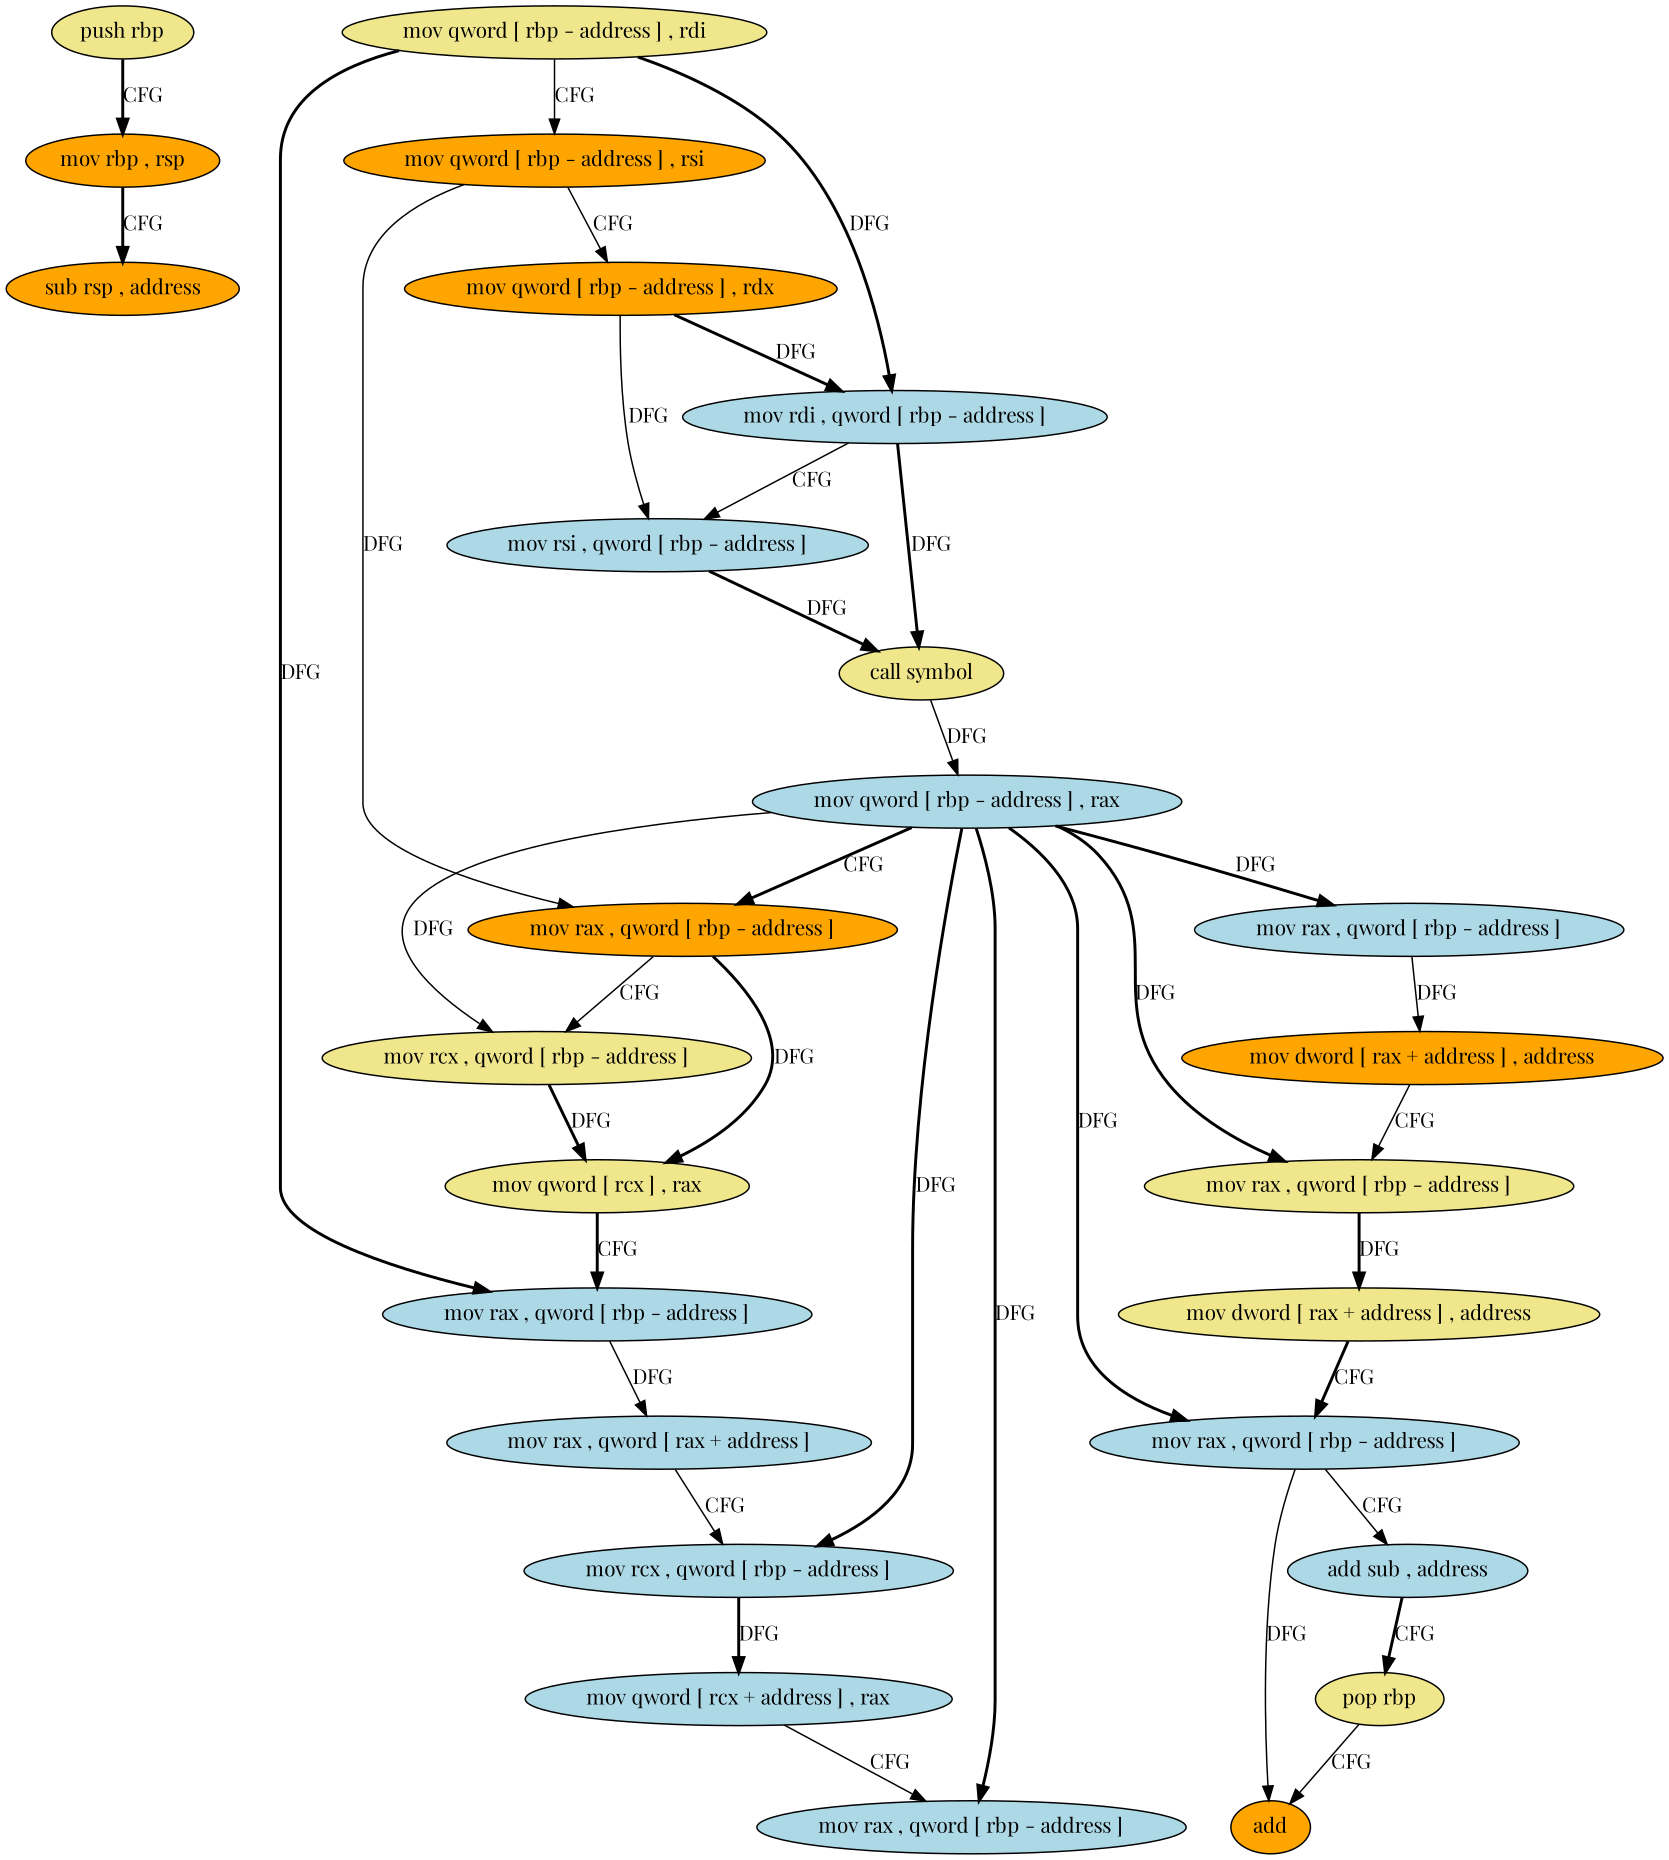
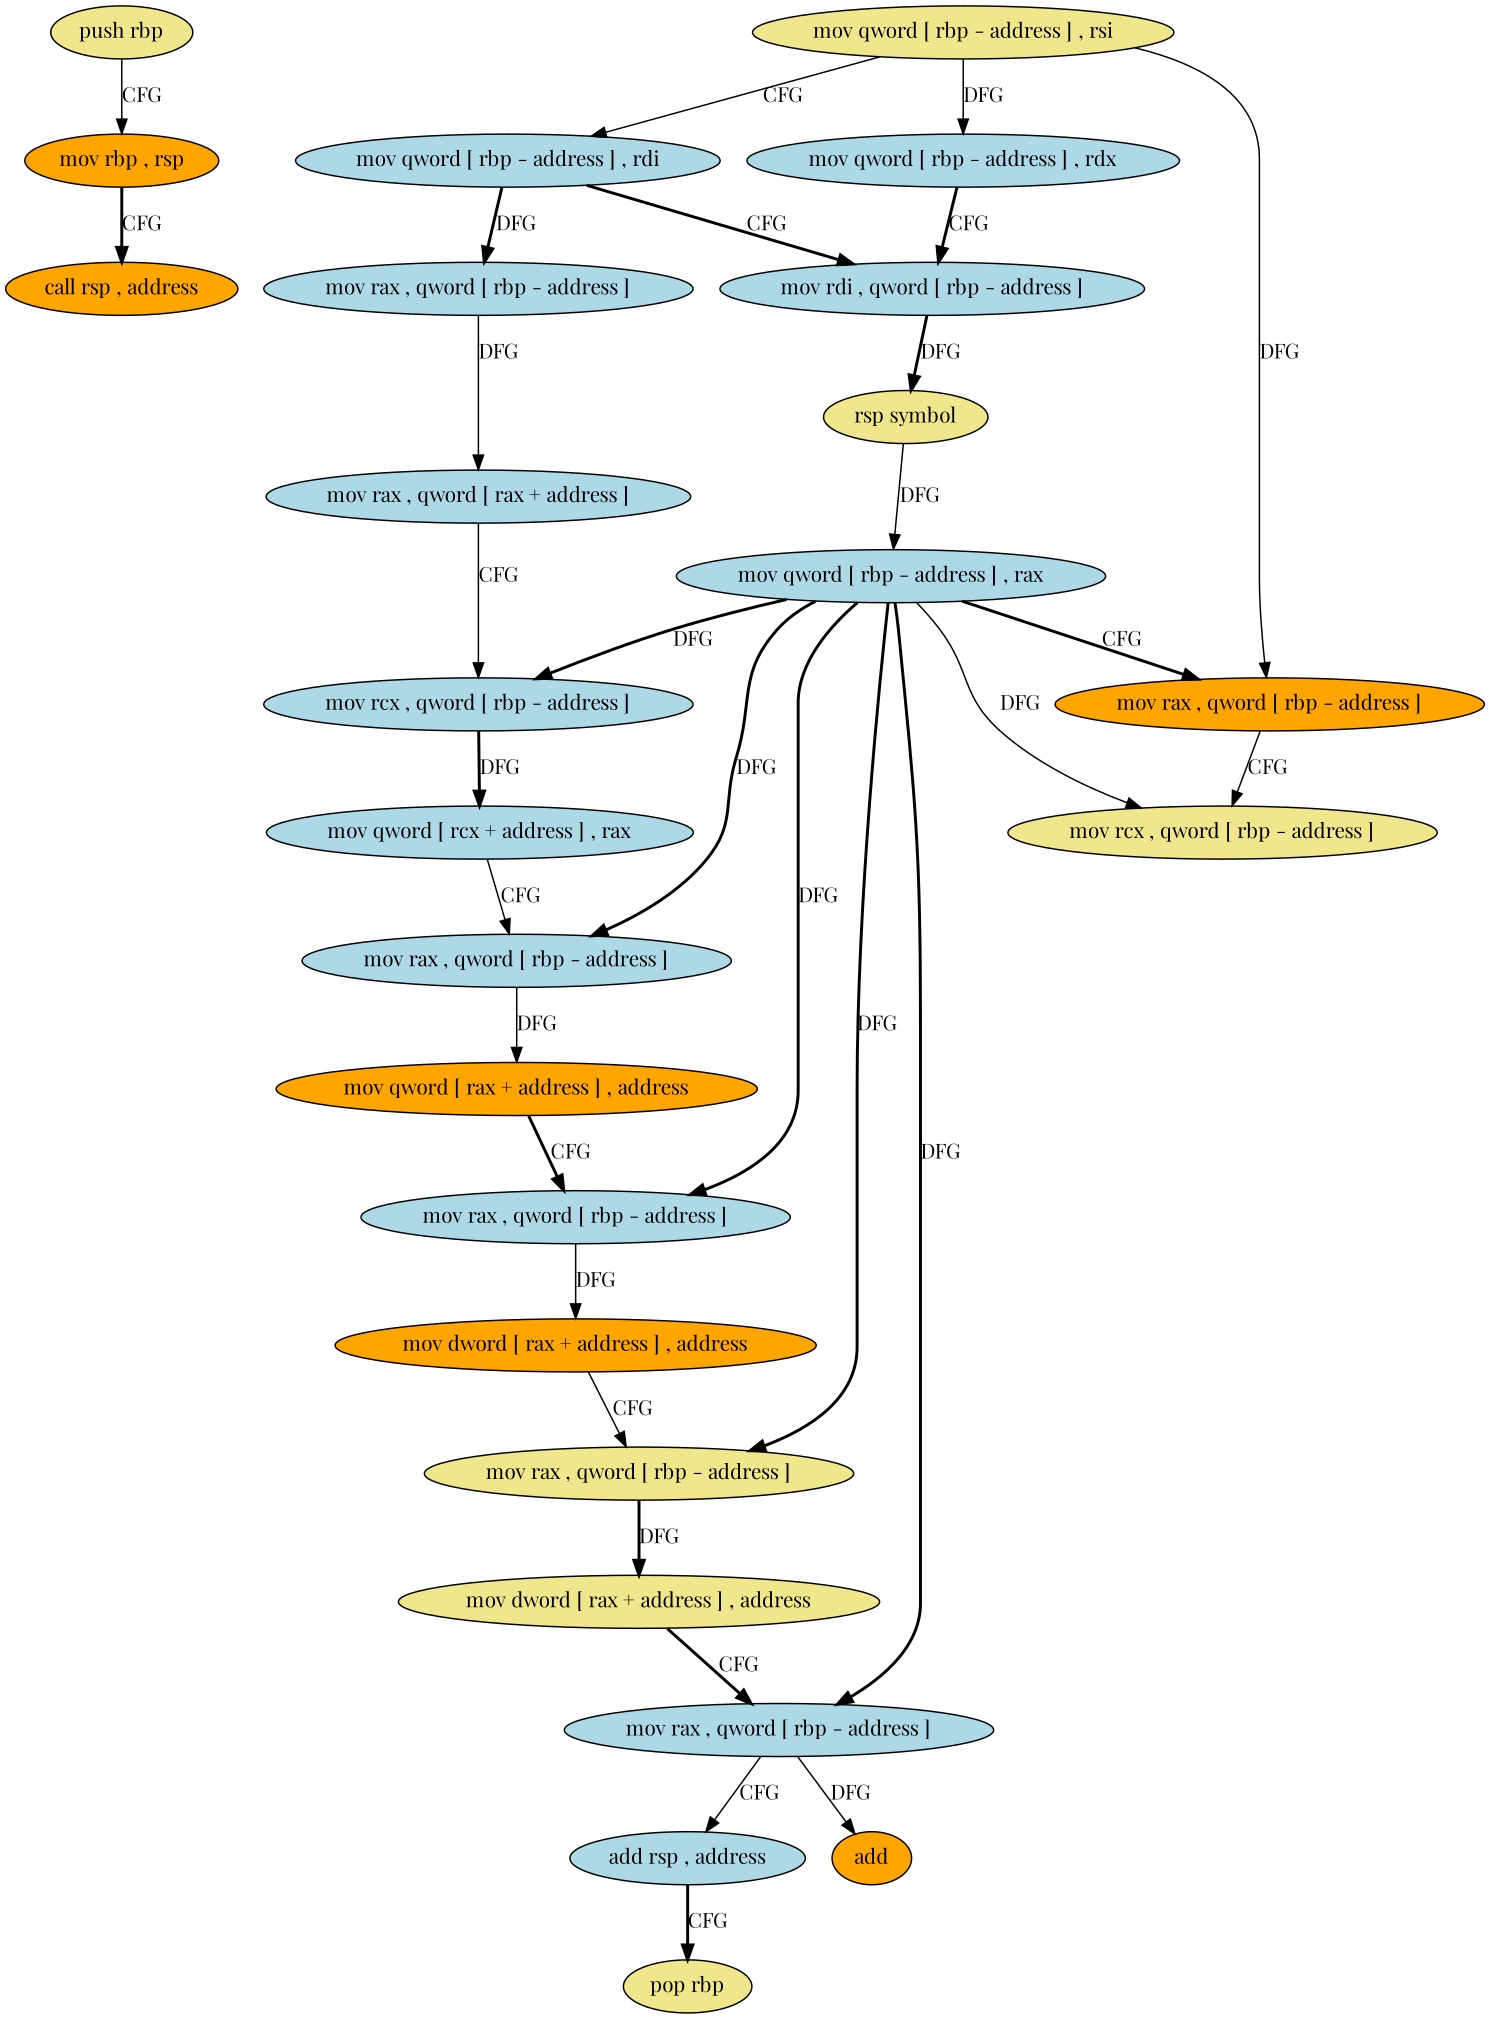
node "mov qword [ rbp - address ] , rdi": fillcolor khaki -> lightblue
edge "push rbp" -> "mov rbp , rsp": style bold -> solid
edge "mov qword [ rbp - address ] , rdi" -> "mov qword [ rbp - address ] , rsi": reversed
node "mov qword [ rbp - address ] , rsi": fillcolor orange -> khaki
edge "mov qword [ rbp - address ] , rsi" -> "mov qword [ rbp - address ] , rdx": label "CFG" -> "DFG"
edge "mov qword [ rbp - address ] , rdi" -> "mov rdi , qword [ rbp - address ]": label "DFG" -> "CFG"
node "sub rsp , address": label "sub rsp , address" -> "call rsp , address"
node "mov qword [ rbp - address ] , rdx": fillcolor orange -> lightblue
edge "mov qword [ rbp - address ] , rdx" -> "mov rdi , qword [ rbp - address ]": label "DFG" -> "CFG"
node "mov rsi , qword [ rbp - address ]": removed
node "call symbol": label "call symbol" -> "rsp symbol"
node "mov qword [ rax + address ] , address": added
node "mov qword [ rcx ] , rax": removed
node "add sub , address": label "add sub , address" -> "add rsp , address"
edge "pop rbp" -> "add": removed, label "CFG"
